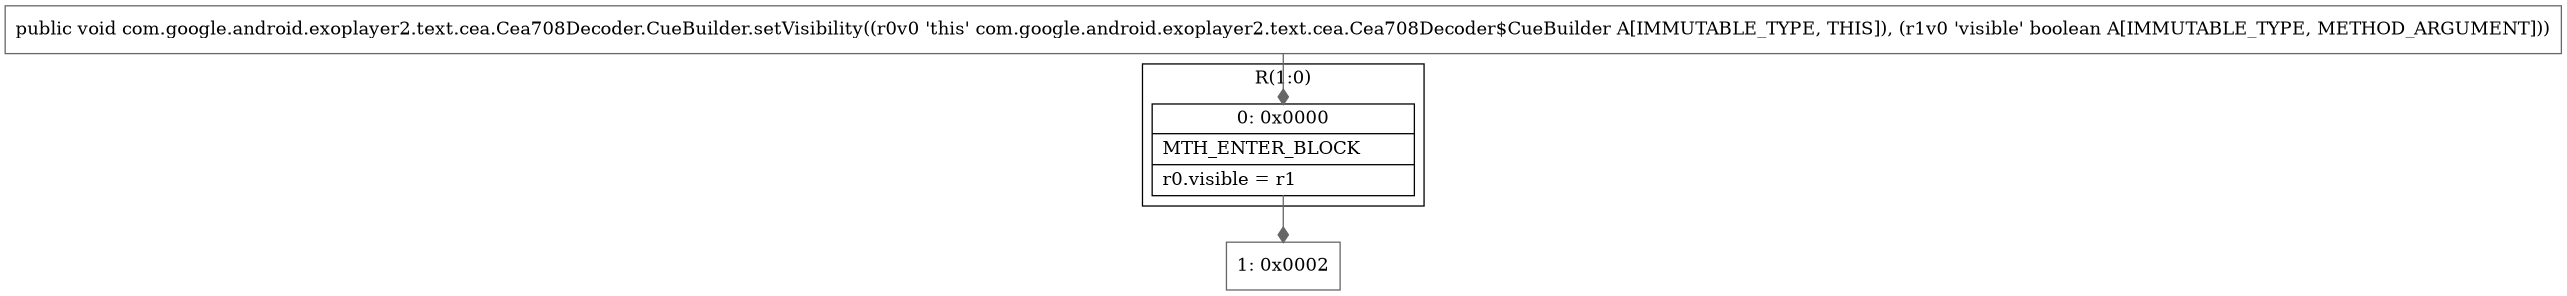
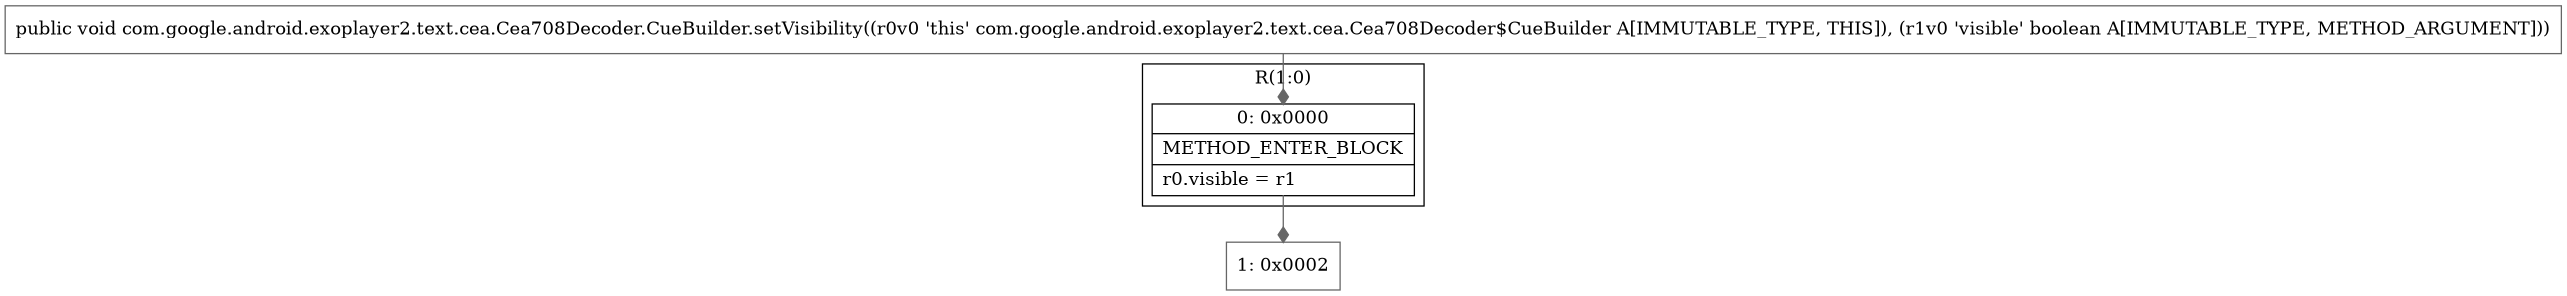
node "0: 0x0000": text "MTH_ENTER_BLOCK" -> "METHOD_ENTER_BLOCK"
